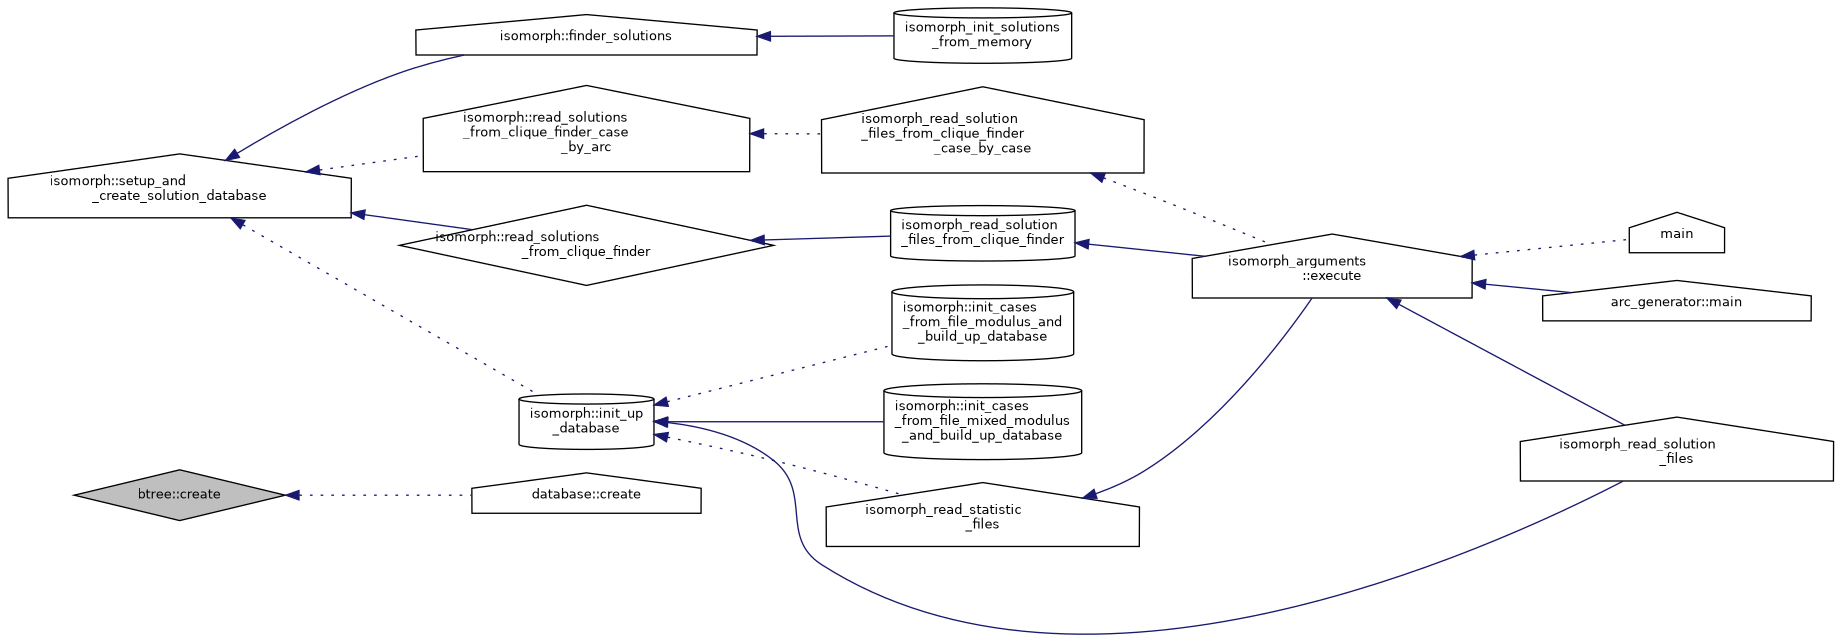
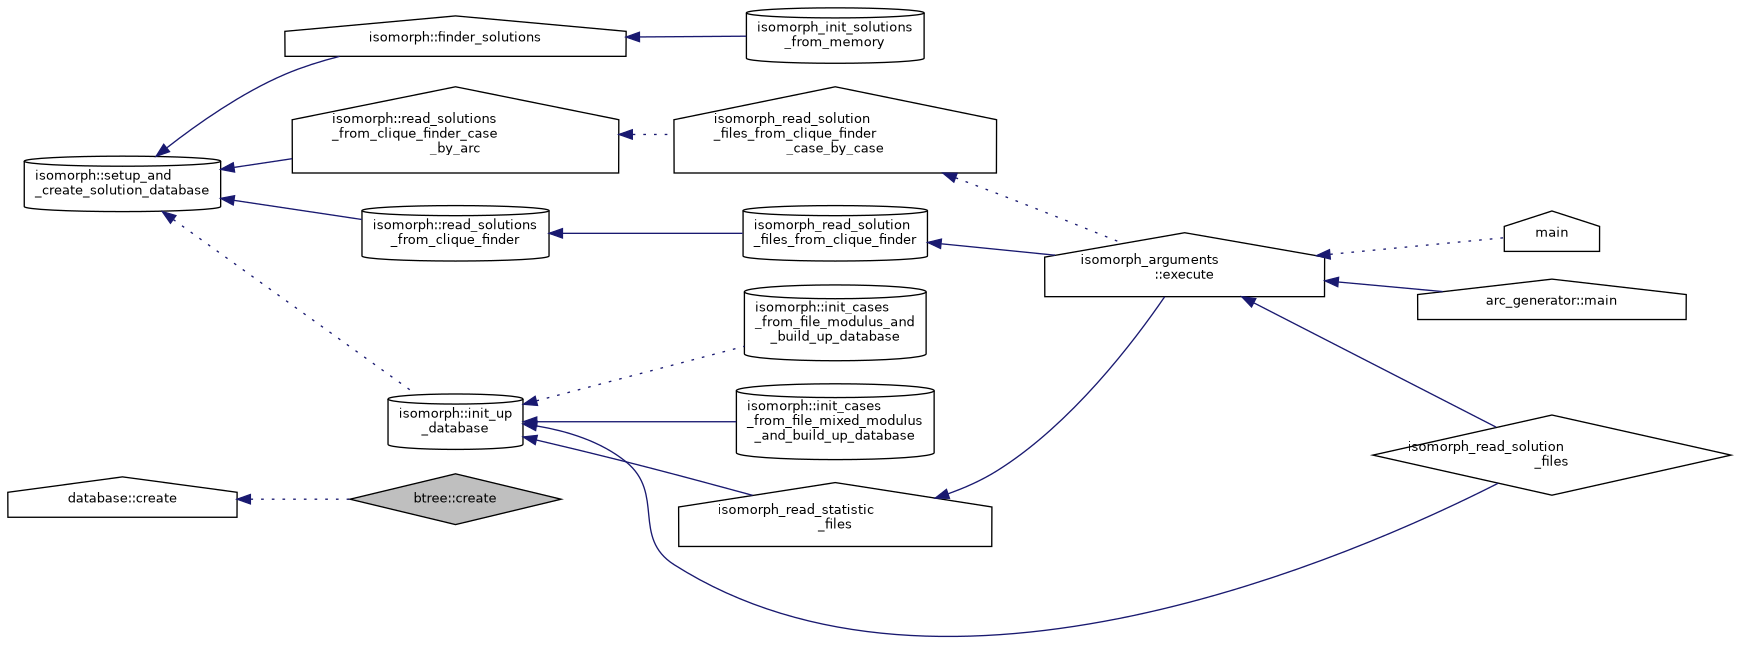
edge "isomorph::read_solutions _from_clique_finder_case _by_arc" -> "isomorph::setup_and _create_solution_database": style dotted -> solid
node "isomorph::setup_and _create_solution_database": shape house -> cylinder
node "isomorph::read_solutions _from_clique_finder": shape diamond -> cylinder
node "isomorph_read_solution _files": shape house -> diamond
edge "isomorph_read_statistic _files" -> "isomorph::init_up _database": style dotted -> solid
edge "database::create" -> "btree::create": reversed
